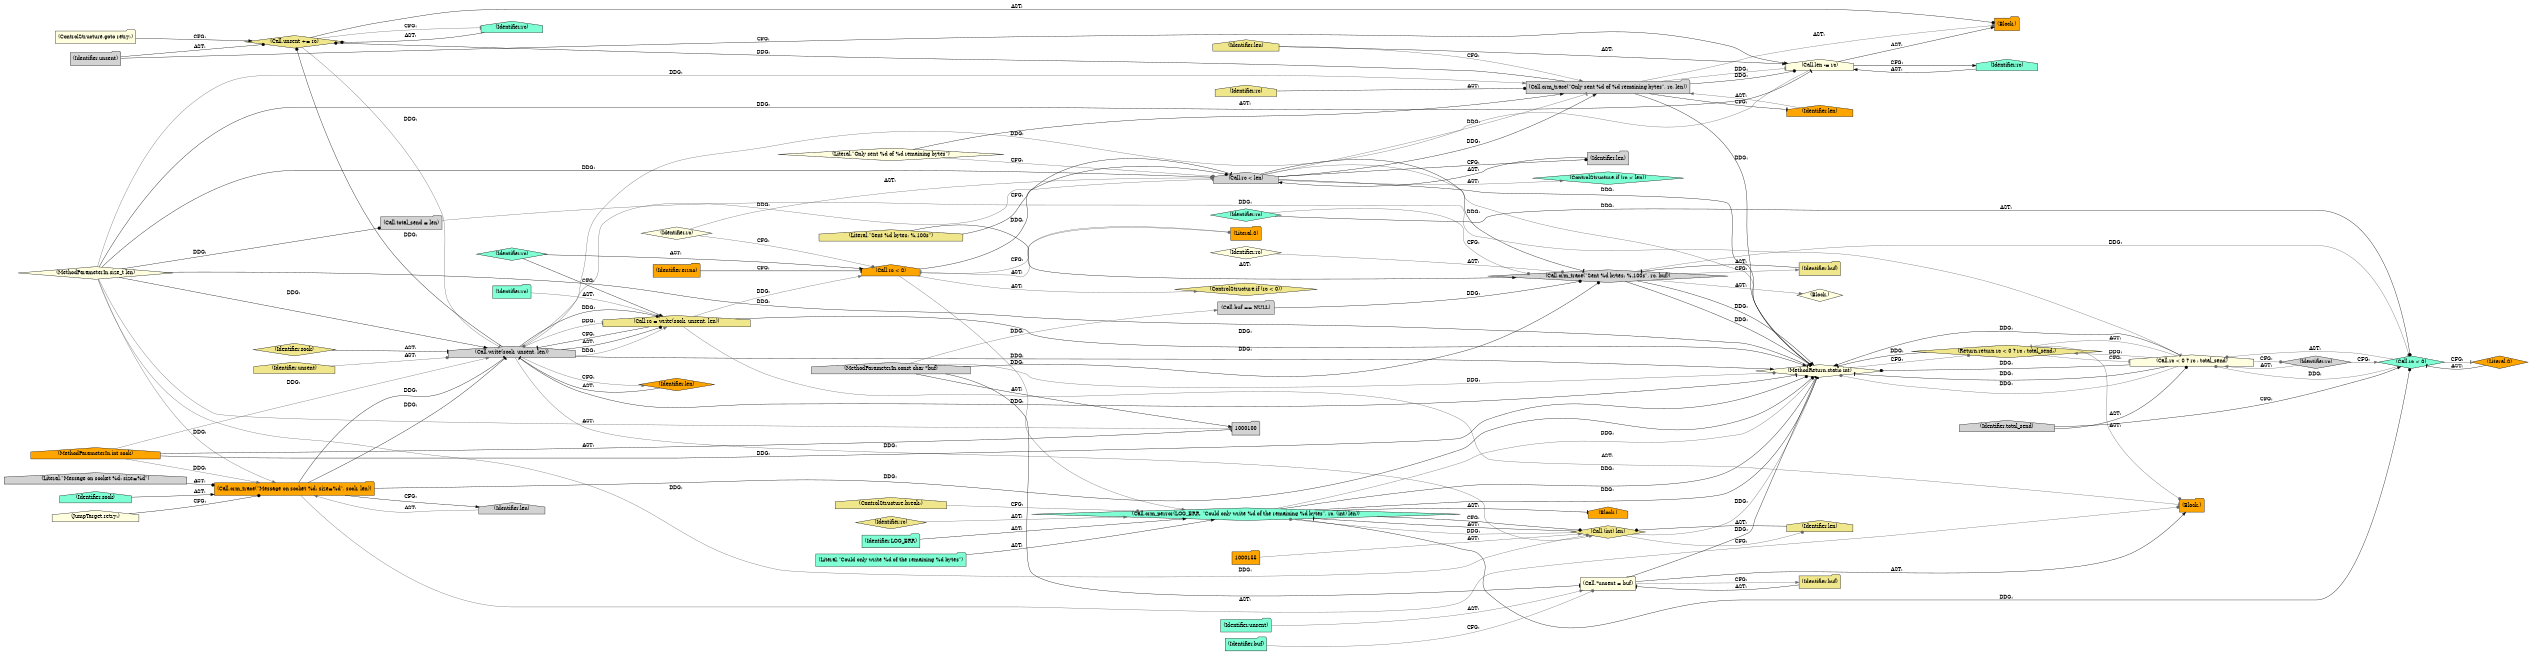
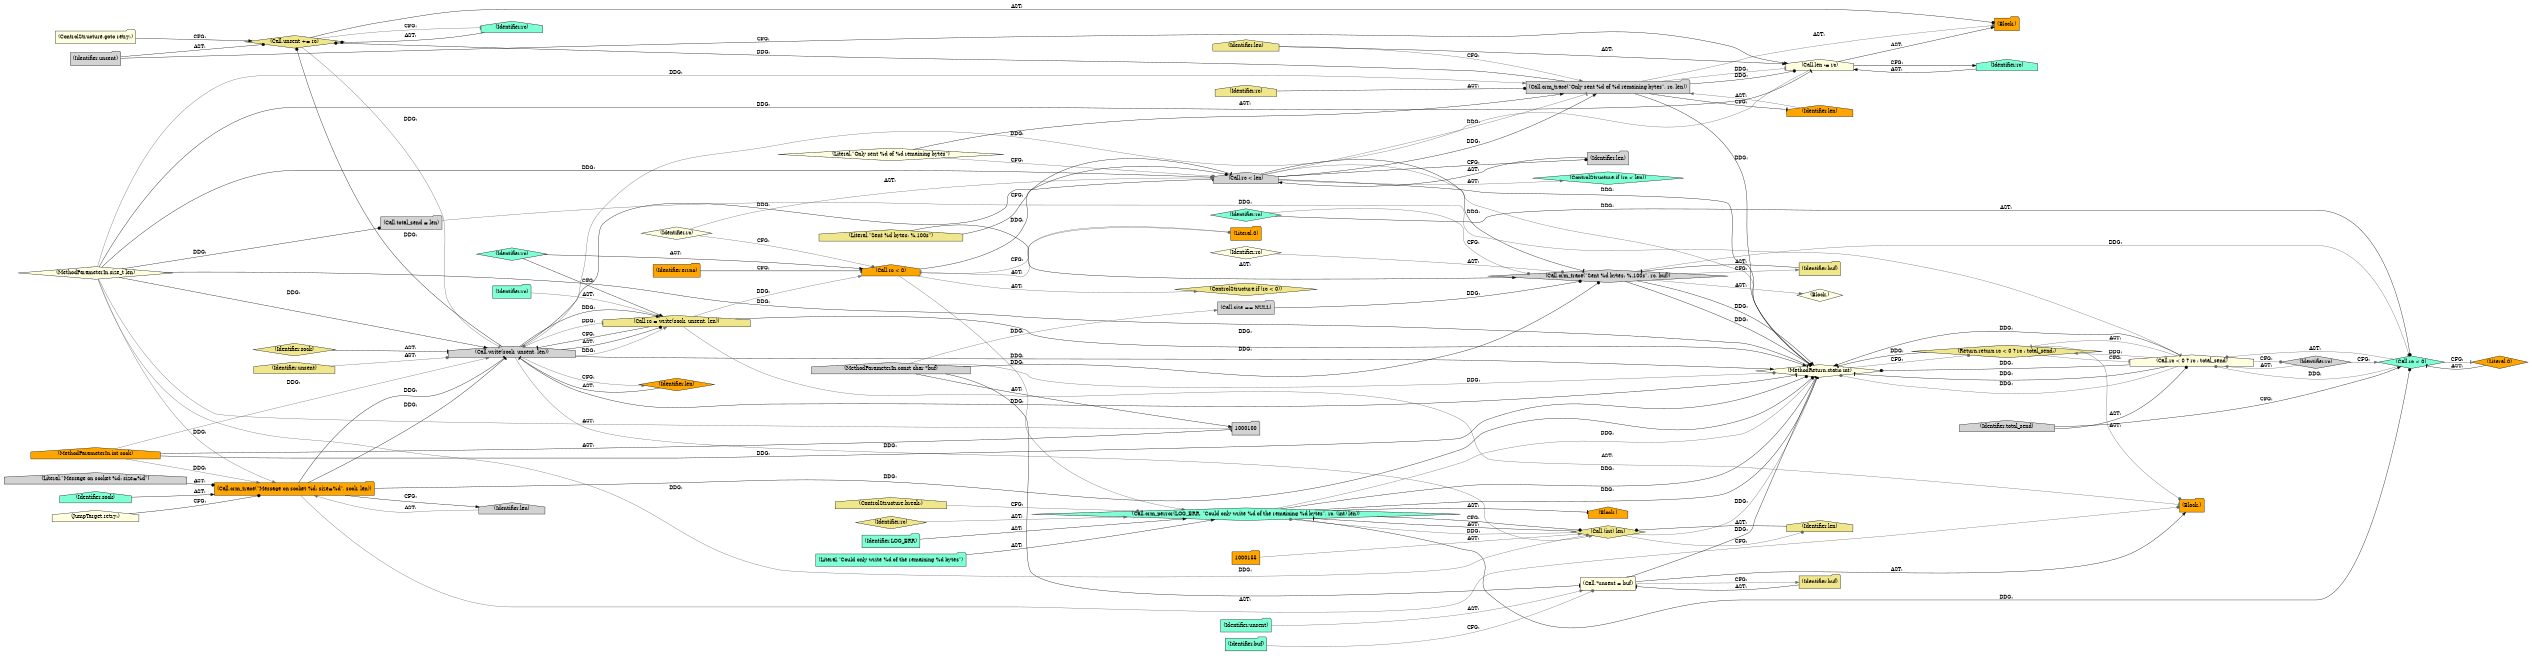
edge "(Call,write(sock, unsent, len))" -> "(Call,rc < len)": color gray40 -> black
node "(Call,buf == NULL)": label "(Call,buf == NULL)" -> "(Call,size == NULL)"
